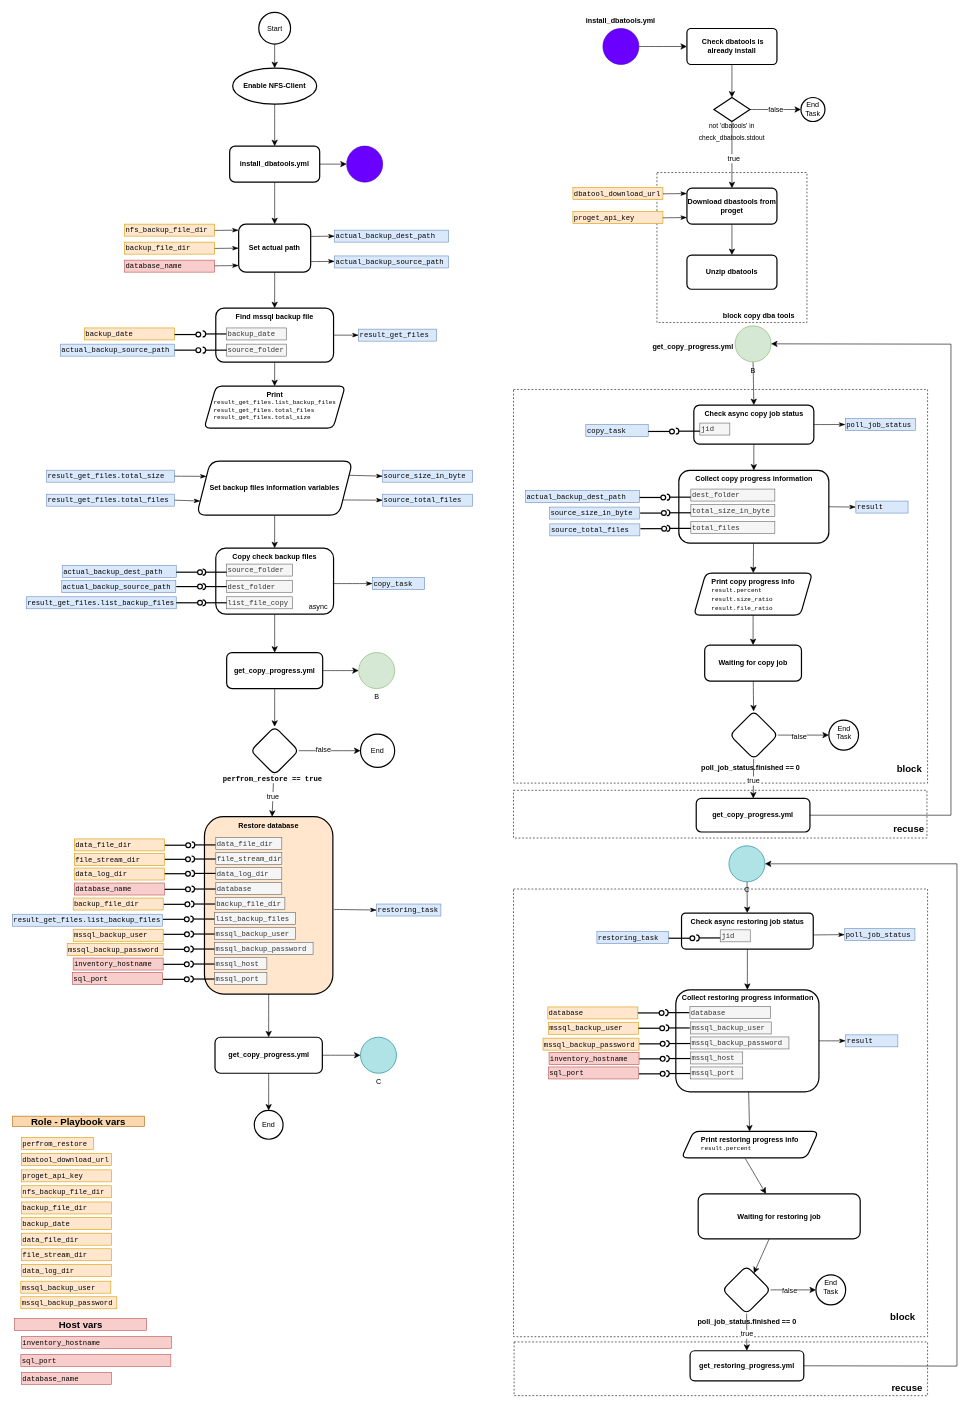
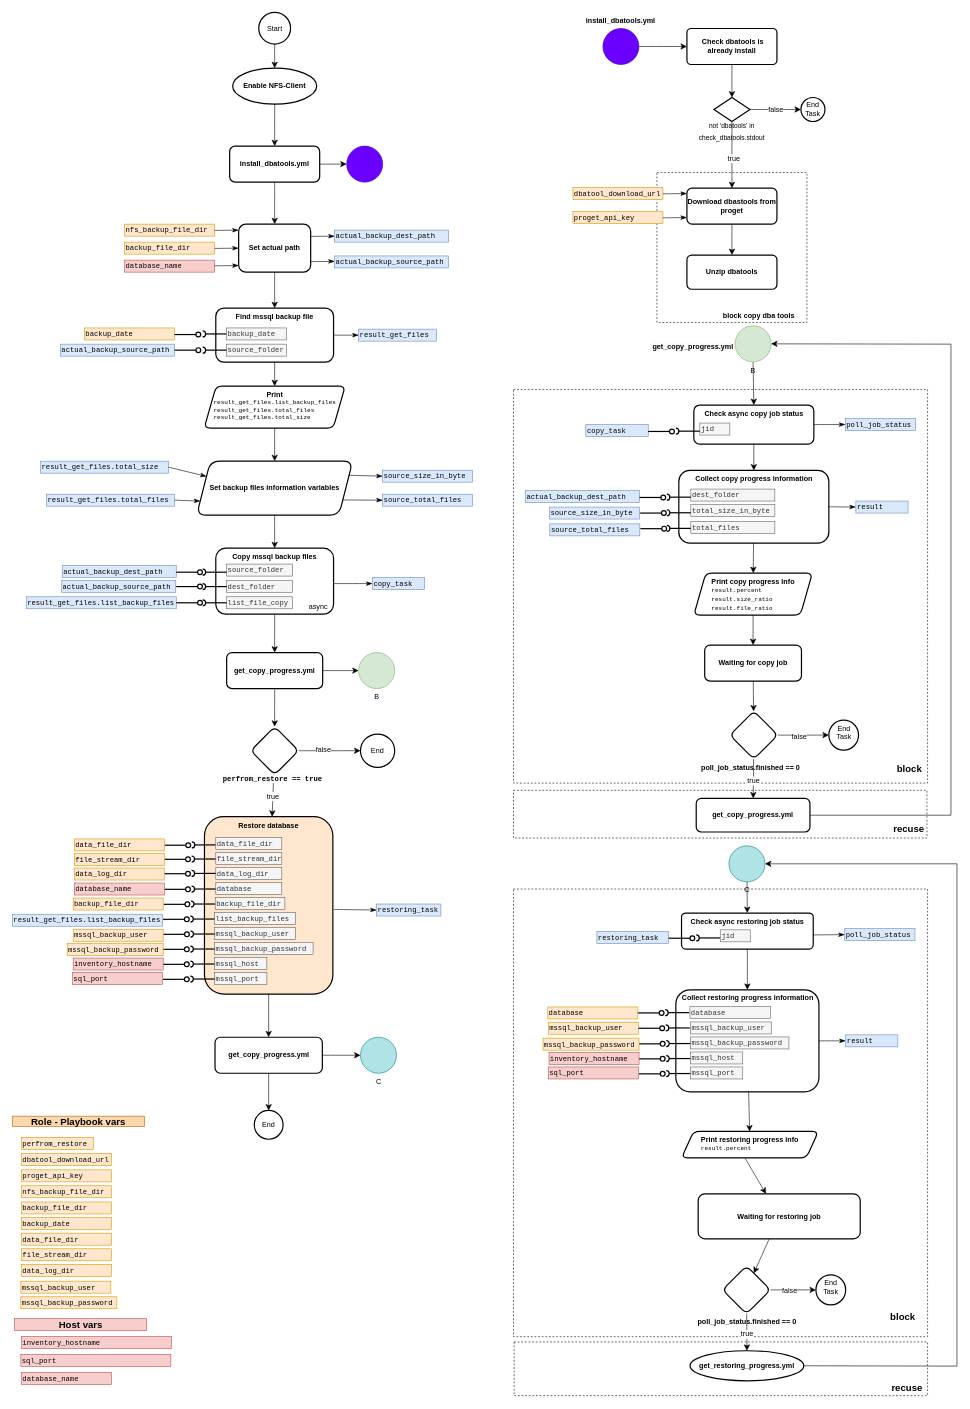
edge "Print result_get_files.list_backup_files result_get_files.total_files result_get_files.total_size" -> "Set backup files information variables": added
node "result_get_files.total_size": moved (110, 476) -> (104, 467)
node "Copy check backup files": label "Copy check backup files" -> "Copy mssql backup files"
node "get_restoring_progress.yml": shape rounded rectangle -> ellipse
